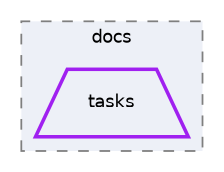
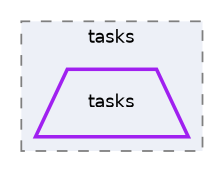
cluster "docs": label "docs" -> "tasks"
